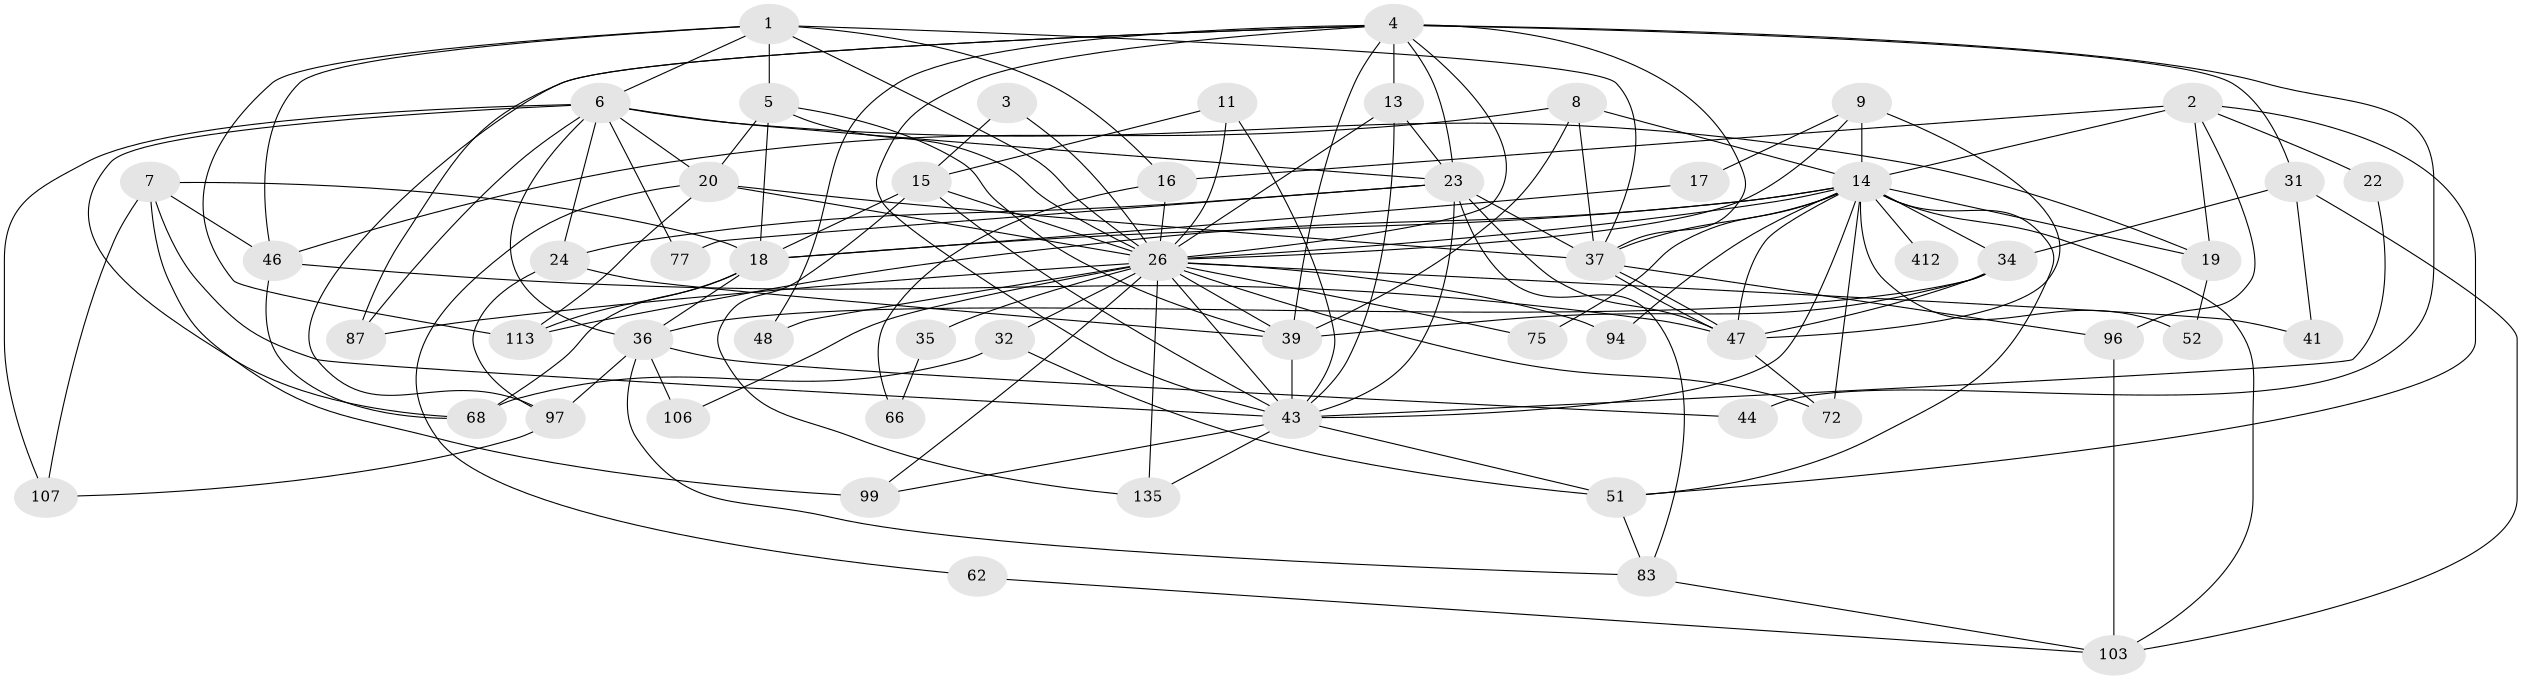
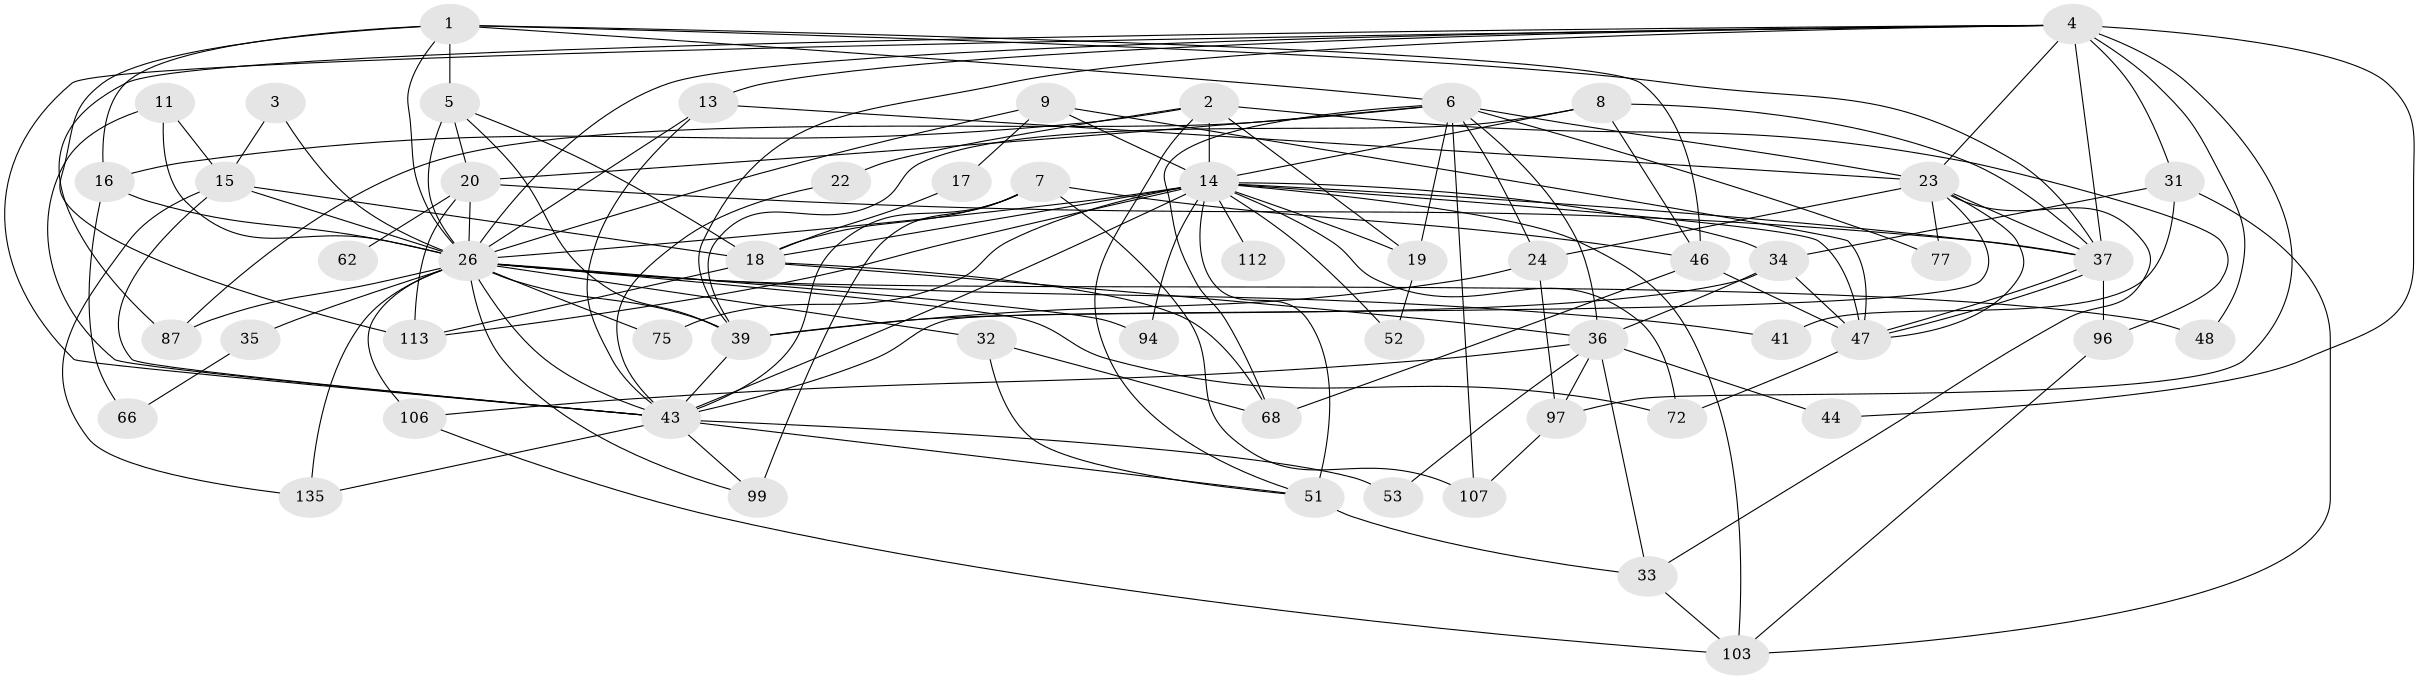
node "412": label "412" -> "112"
node "53": added
node "83": label "83" -> "33"
edge "62" -- "103": now "106" -- "103"
